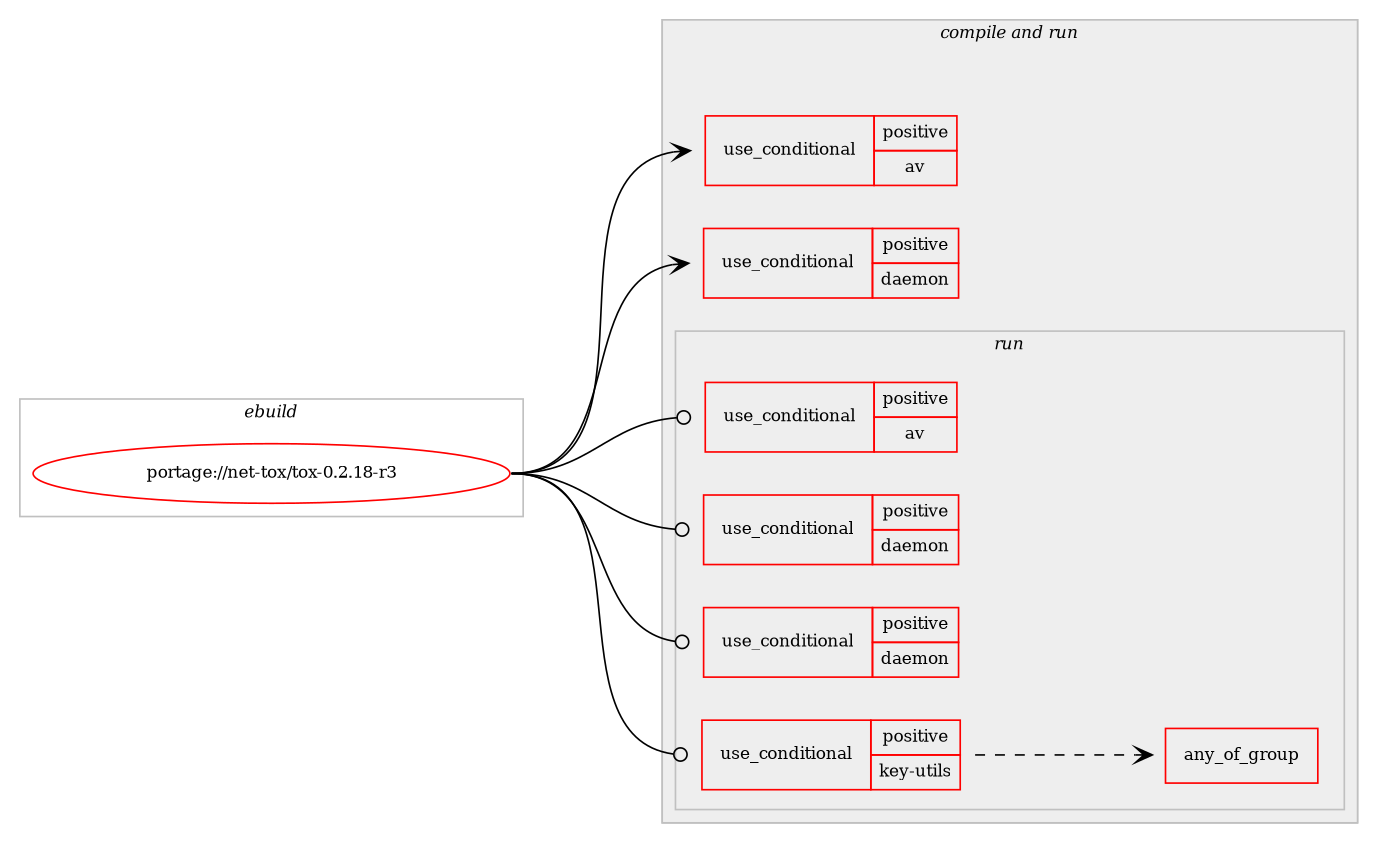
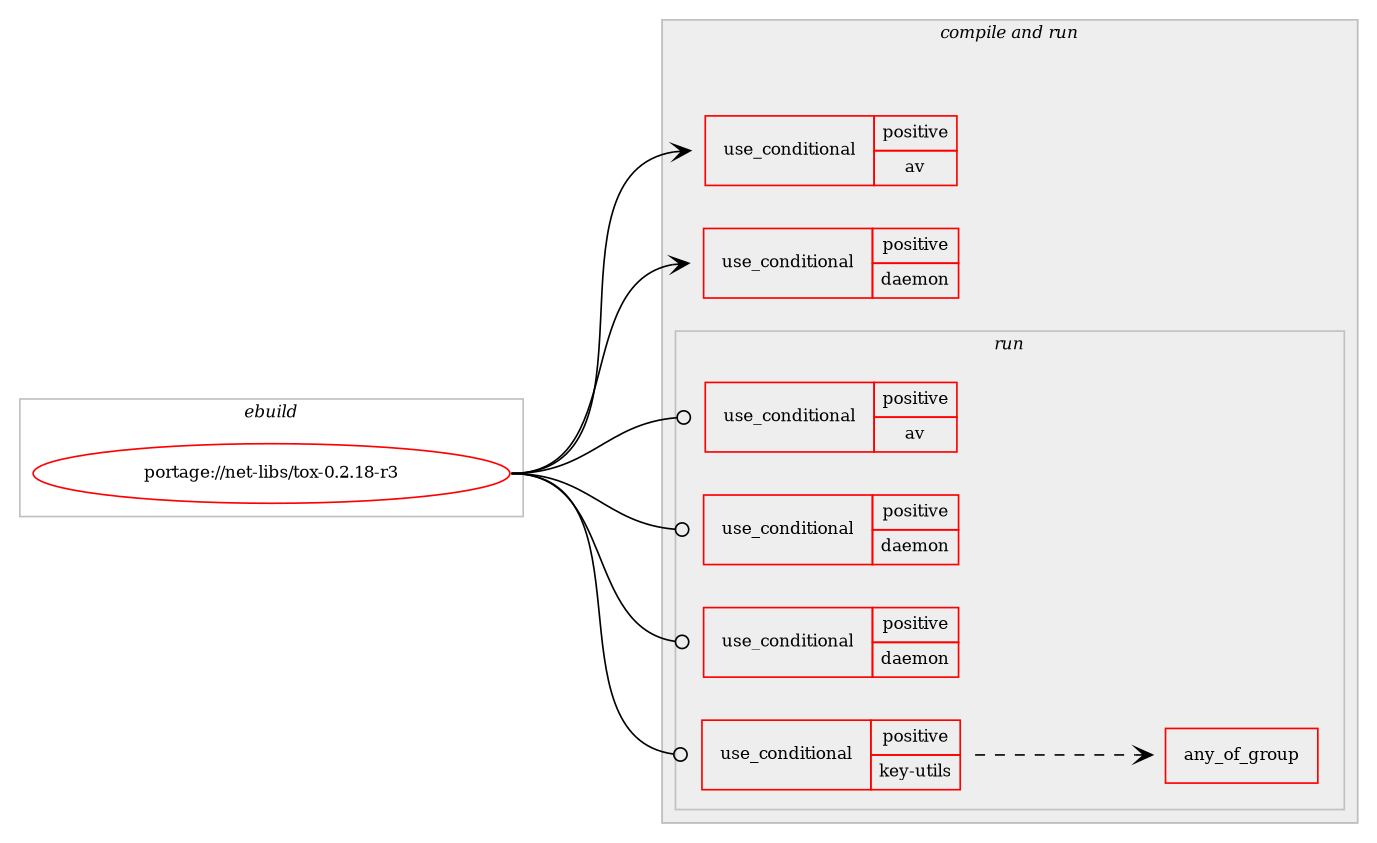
node "portage://net-tox/tox-0.2.18-r3": label "portage://net-tox/tox-0.2.18-r3" -> "portage://net-libs/tox-0.2.18-r3"
